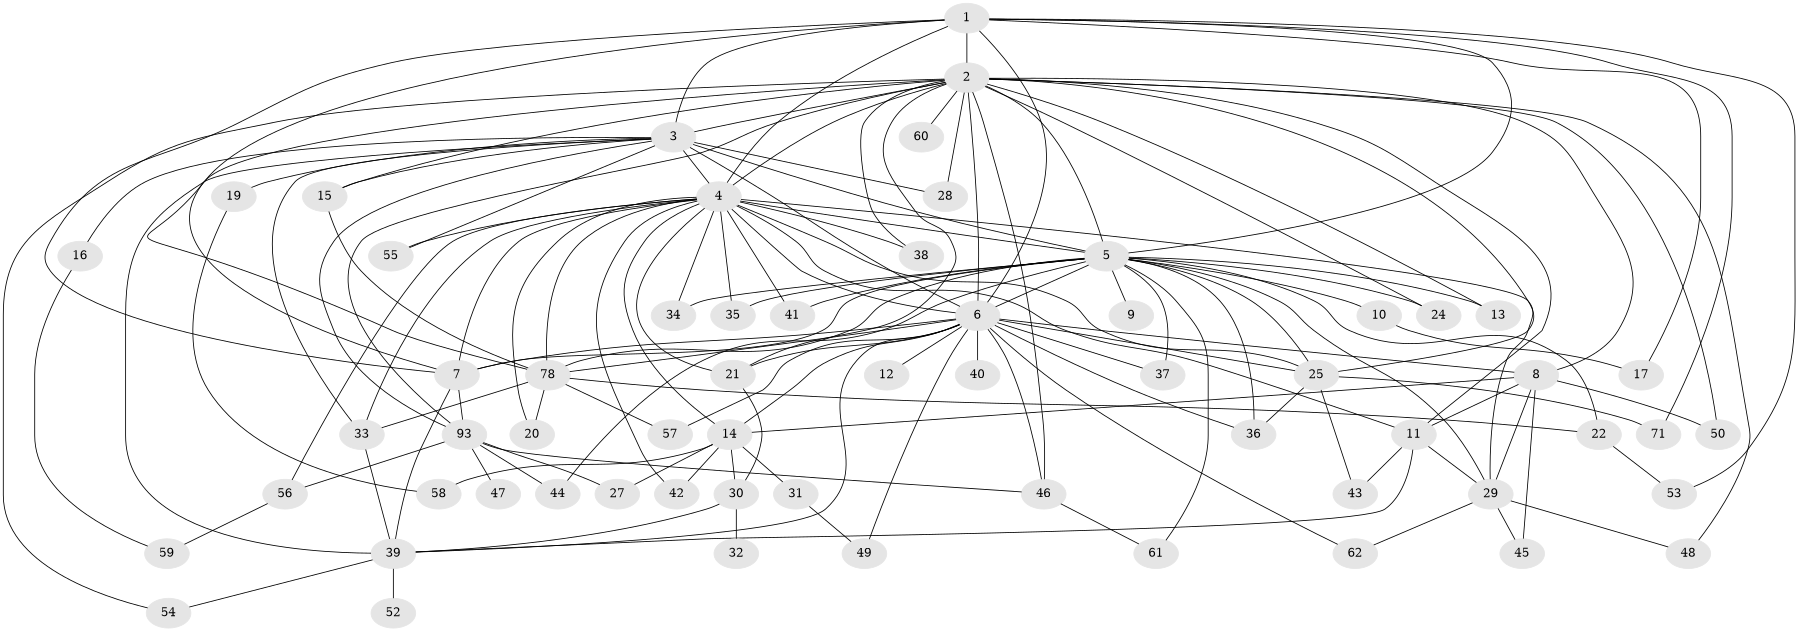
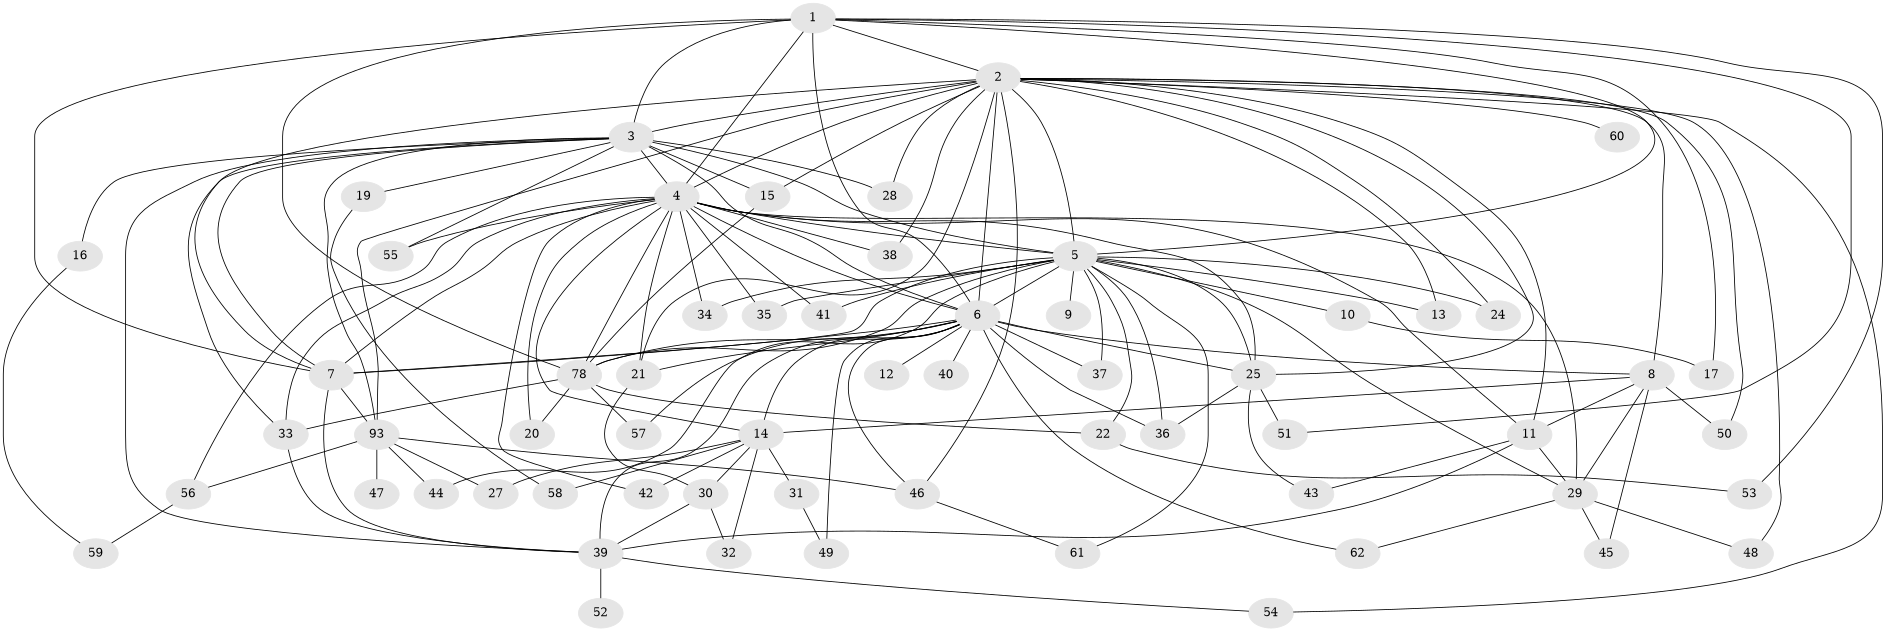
edge "3" -- "7": added
node "71": label "71" -> "51"
edge "14" -- "32": added
